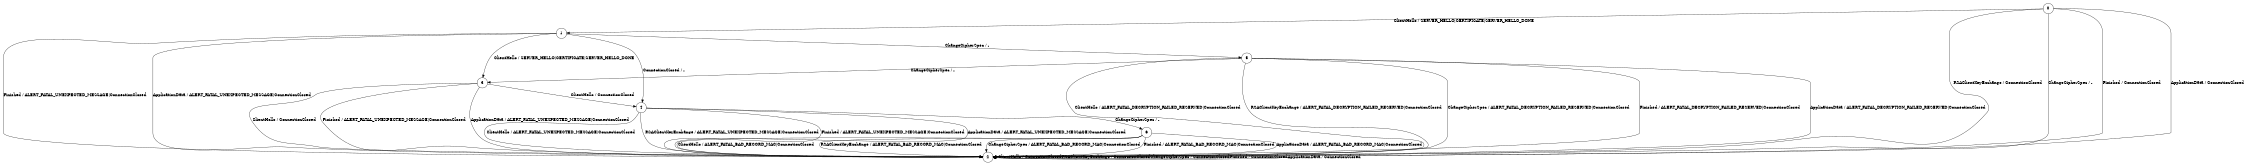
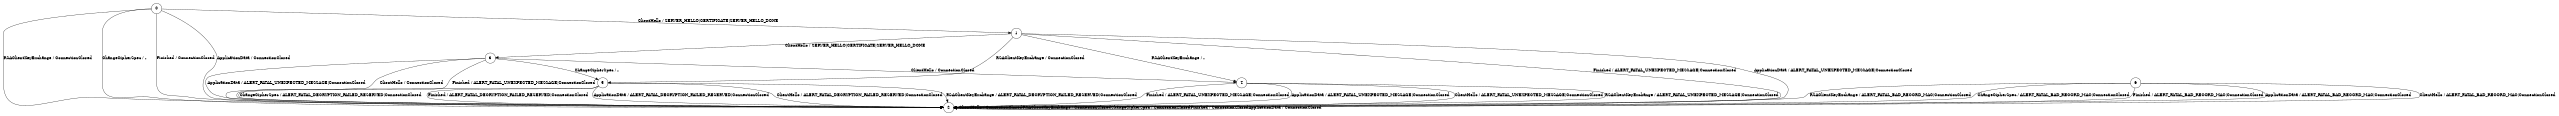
edge "1" -> "5": label "ChangeCipherSpec / -" -> "RSAClientKeyExchange / ConnectionClosed"
edge "1" -> "4": label "ConnectionClosed / -" -> "RSAClientKeyExchange / -"
edge "5" -> "3": reversed
edge "4" -> "6": removed, label "ChangeCipherSpec / -"
